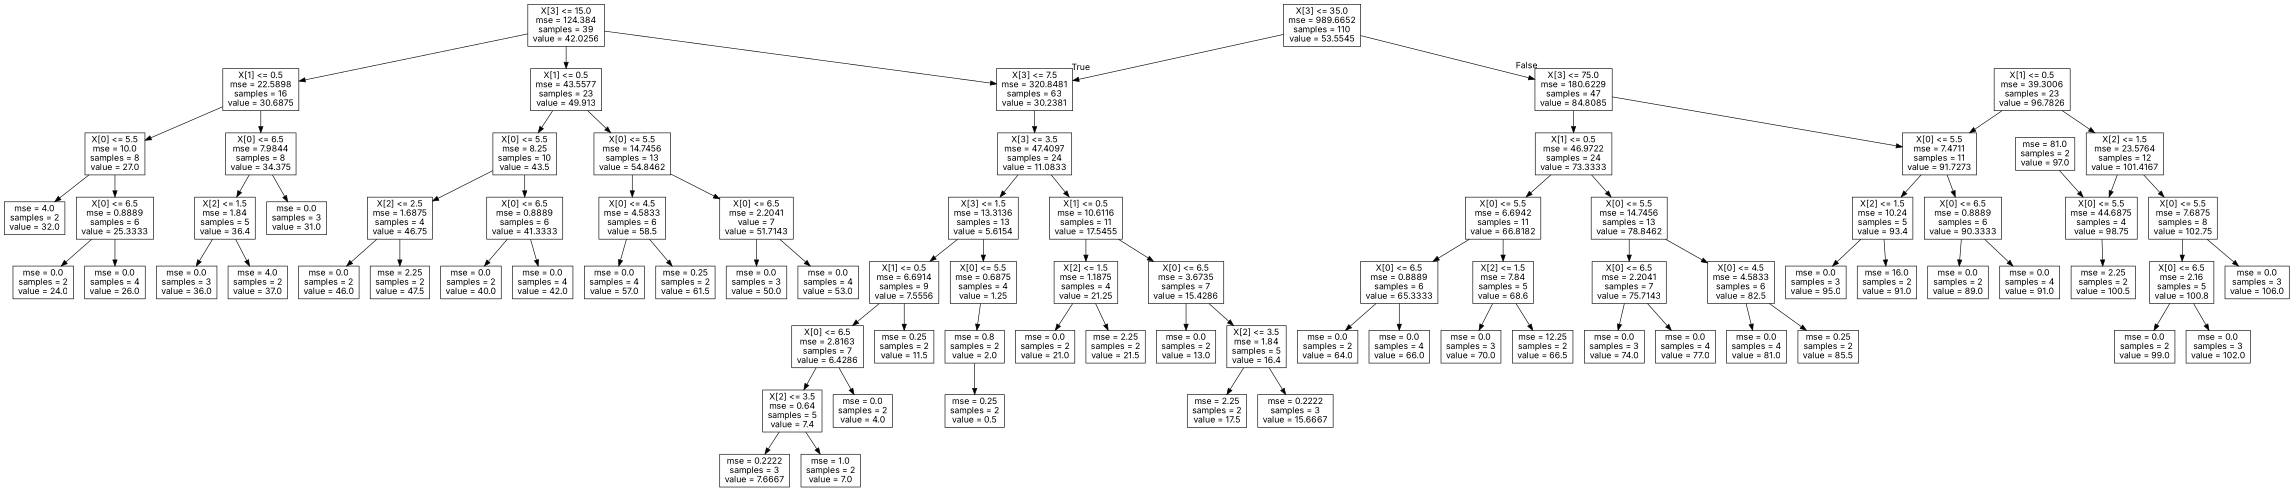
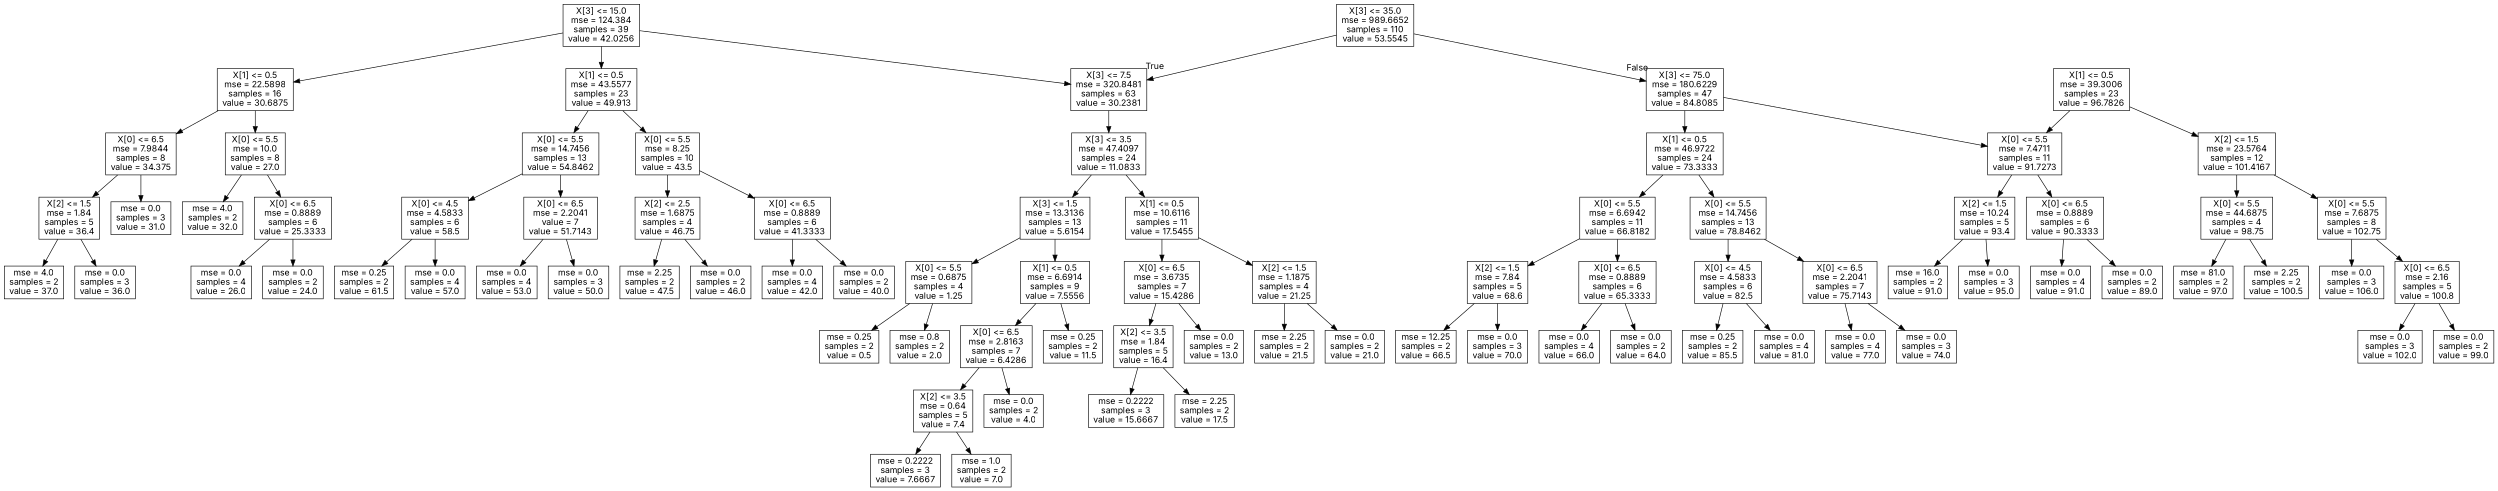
edge "mse = 81.0 samples = 2 value = 97.0" -> "X[0] <= 5.5 mse = 44.6875 samples = 4 value = 98.75": reversed
edge "mse = 0.8 samples = 2 value = 2.0" -> "mse = 0.25 samples = 2 value = 0.5": now "X[0] <= 5.5 mse = 0.6875 samples = 4 value = 1.25" -> "mse = 0.25 samples = 2 value = 0.5"
